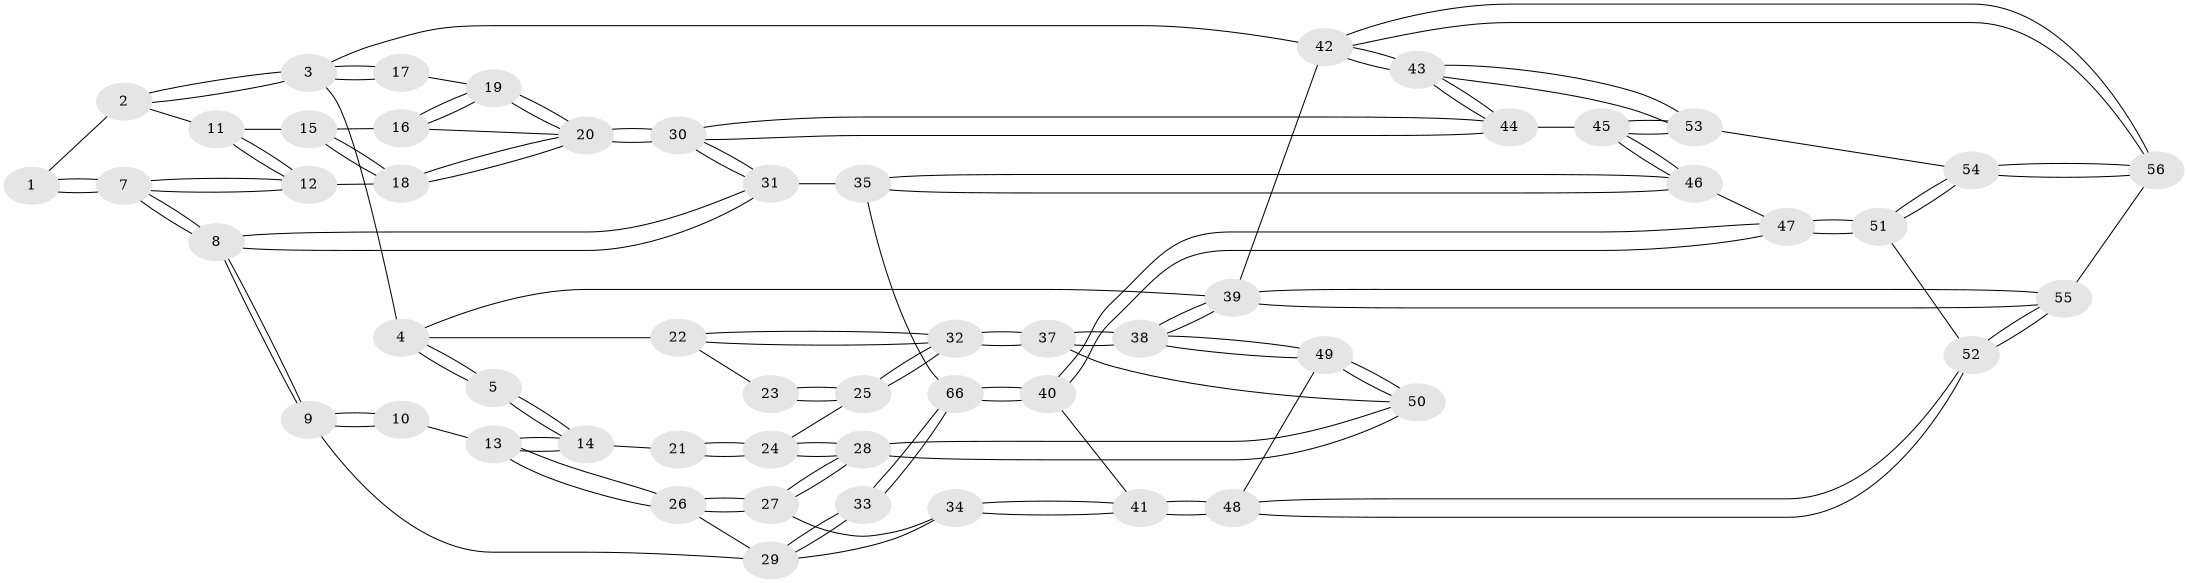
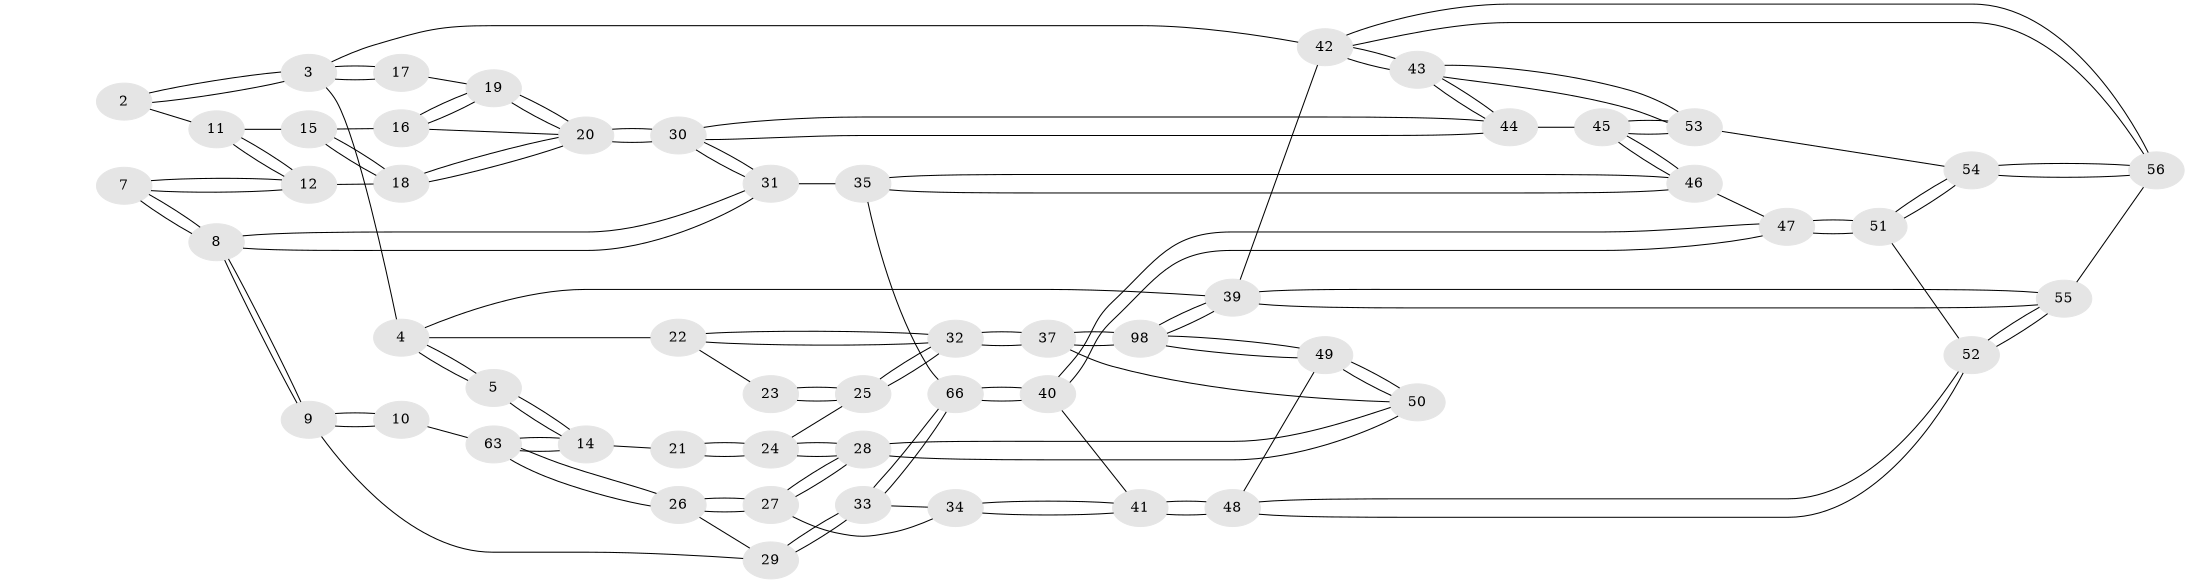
node "1": removed
node "38": label "38" -> "98"
node "13": label "13" -> "63"
edge "34" -- "29": now "34" -- "33"
